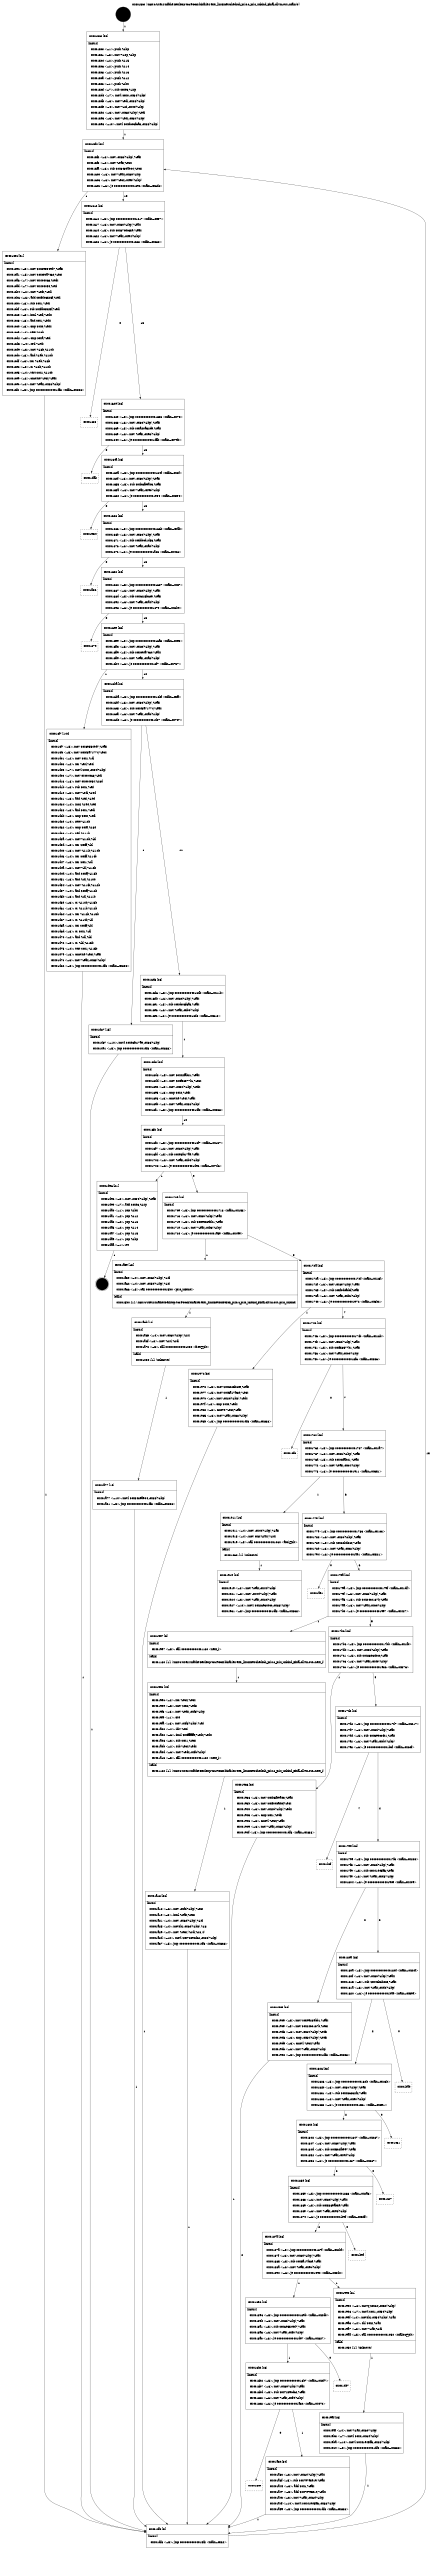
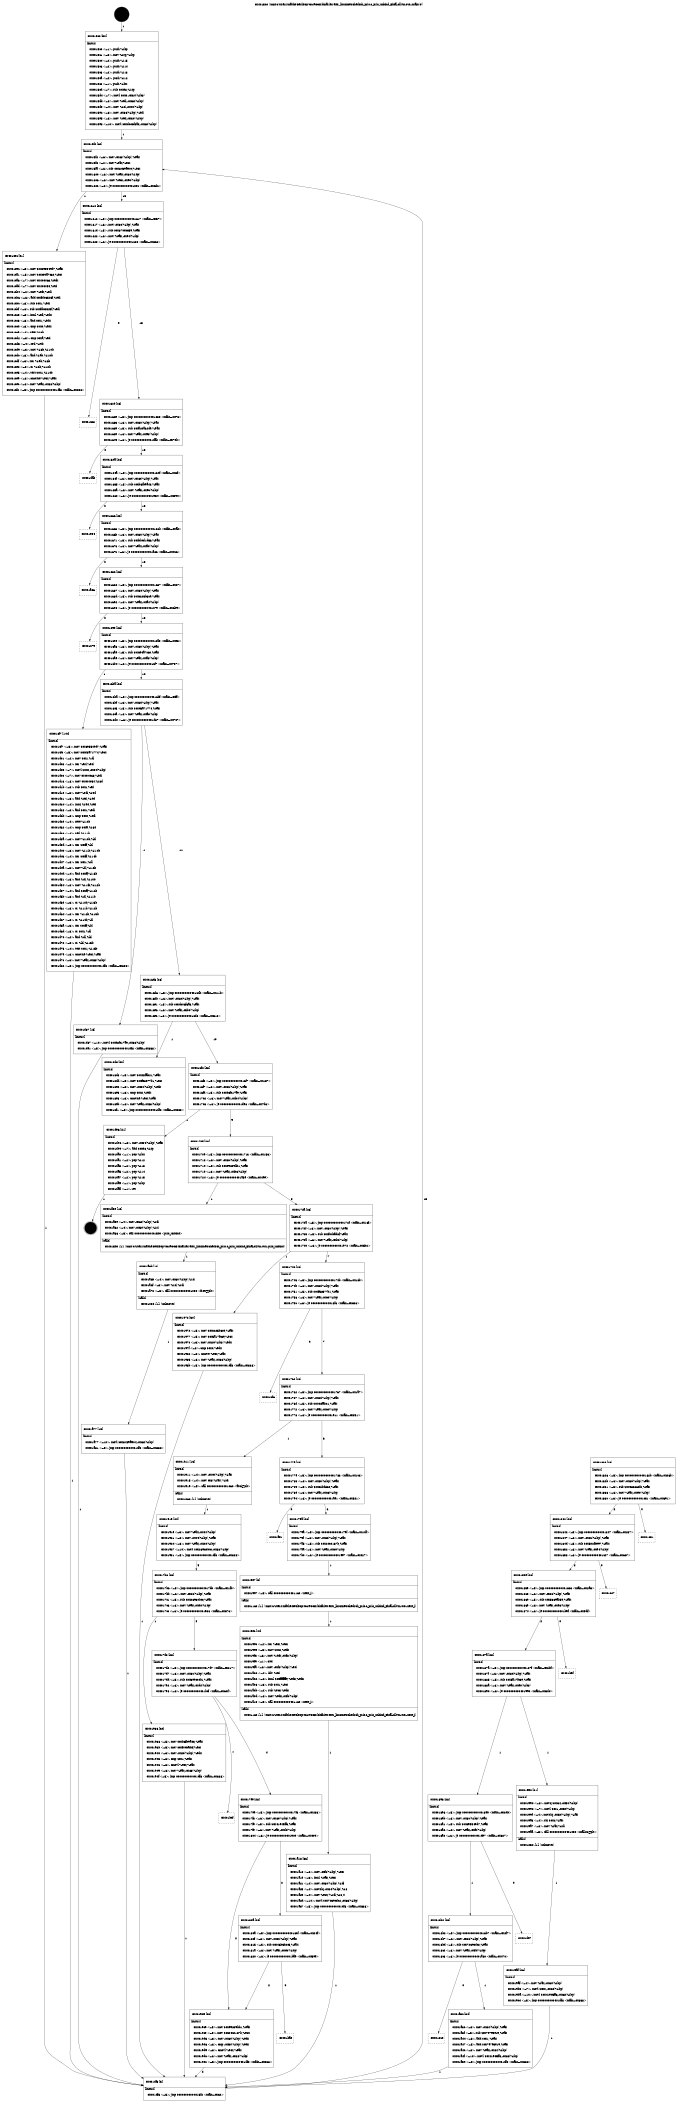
edge "0x4018d8 [30]" -> "0x4016f2 [28]": now "0x4016d6 [28]" -> "0x4016f2 [28]"
edge "0x40179a [28]" -> "0x4017b6 [28]": now "0x40191e [24]" -> "0x4017b6 [28]"
edge "0x40180a [28]" -> "0x401826 [28]": now "0x40180a [28]" -> "0x4019c9 [30]"
